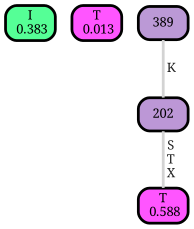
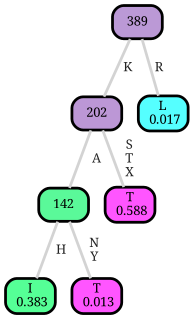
node "L 0.017": added
node "142": added
